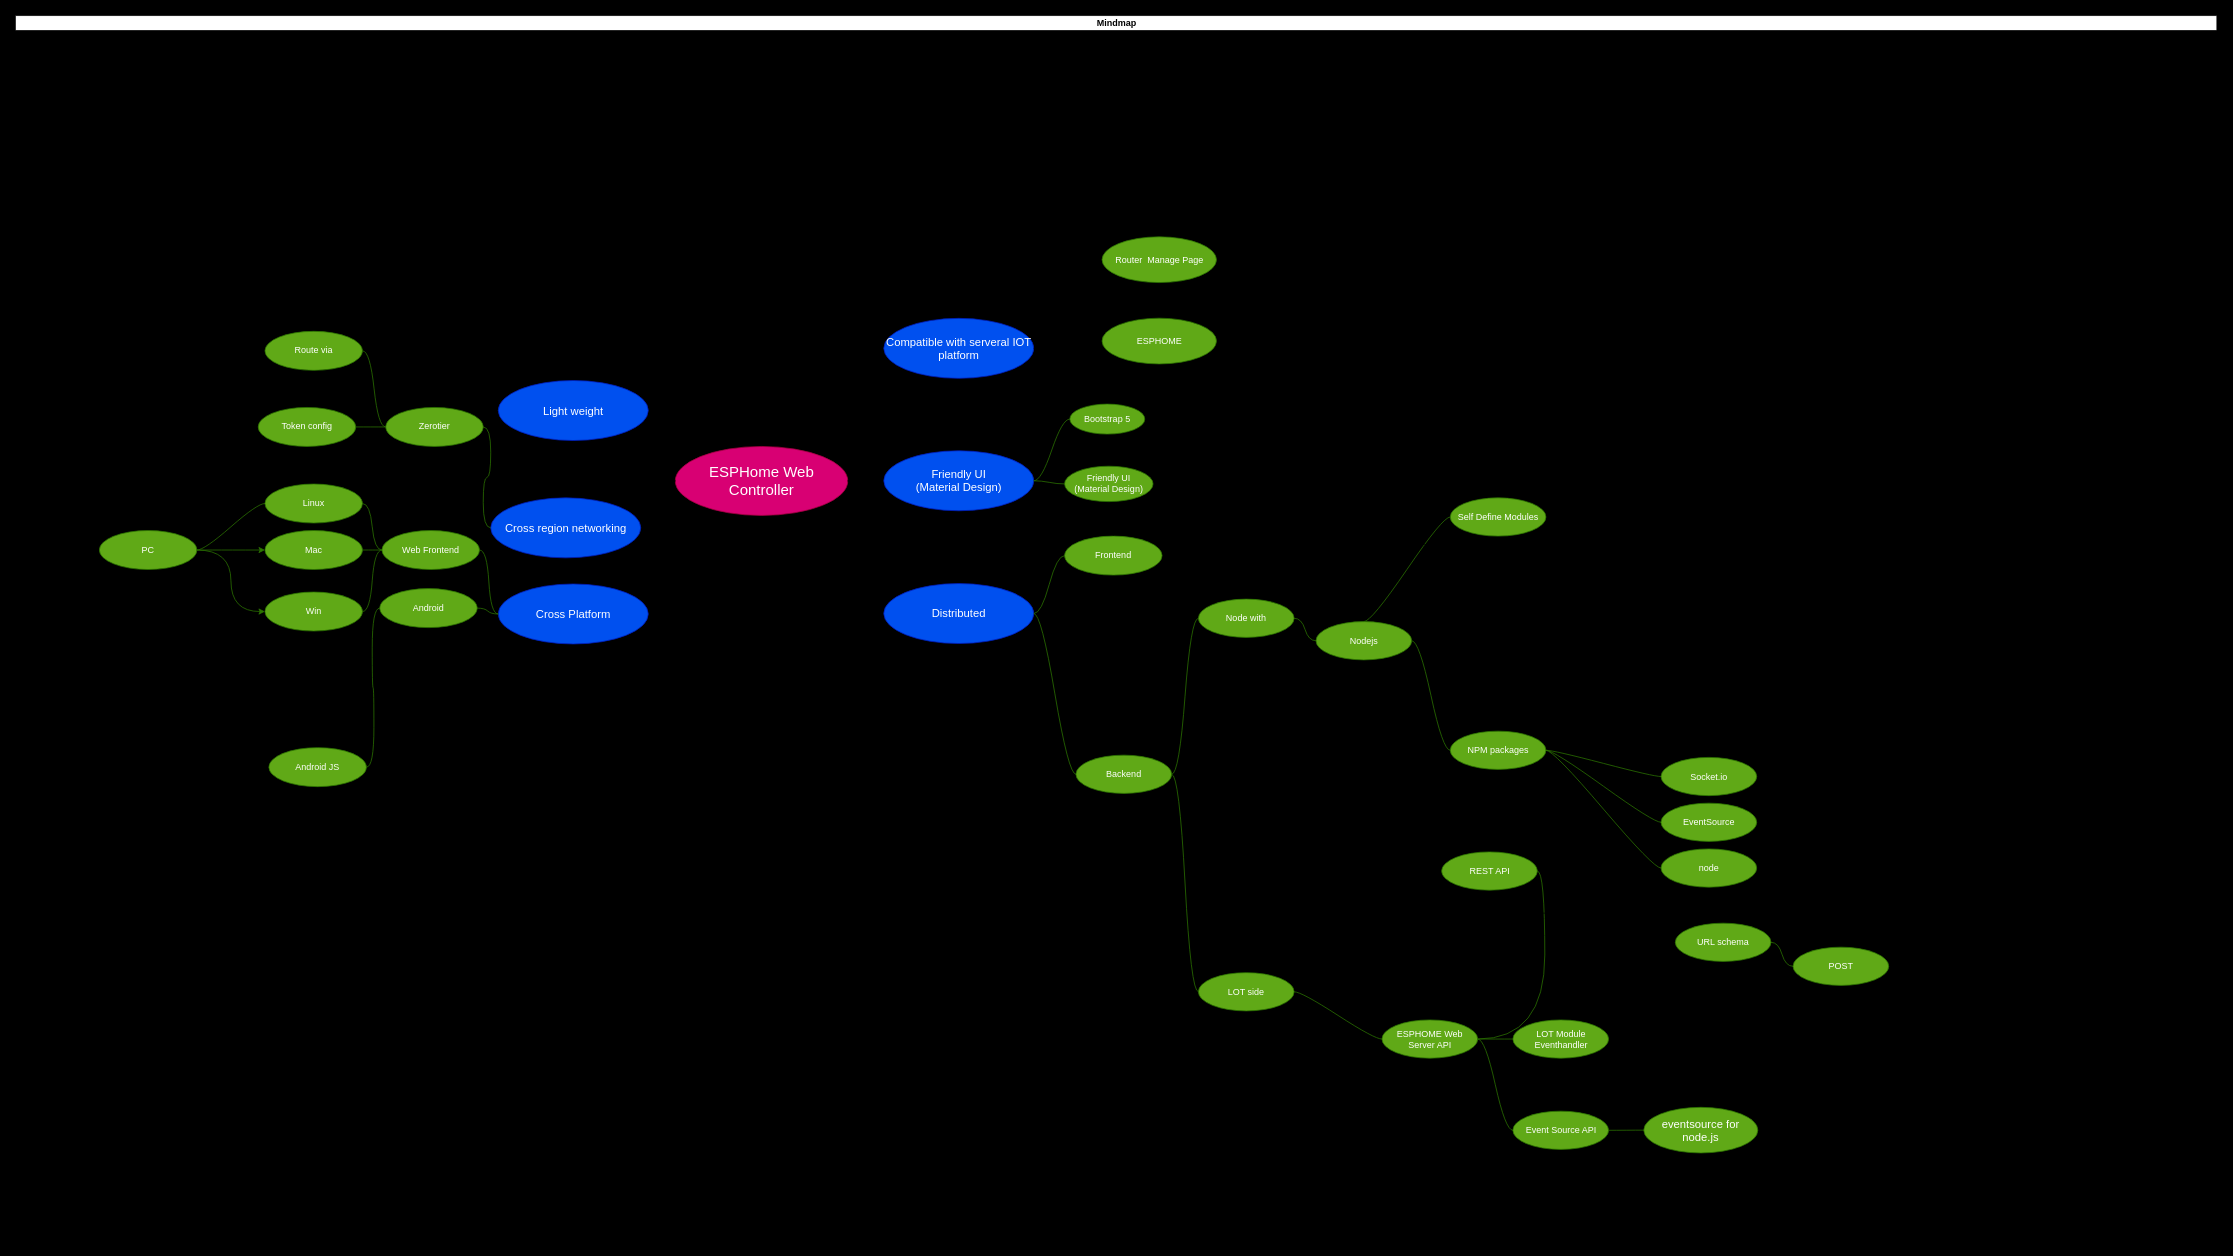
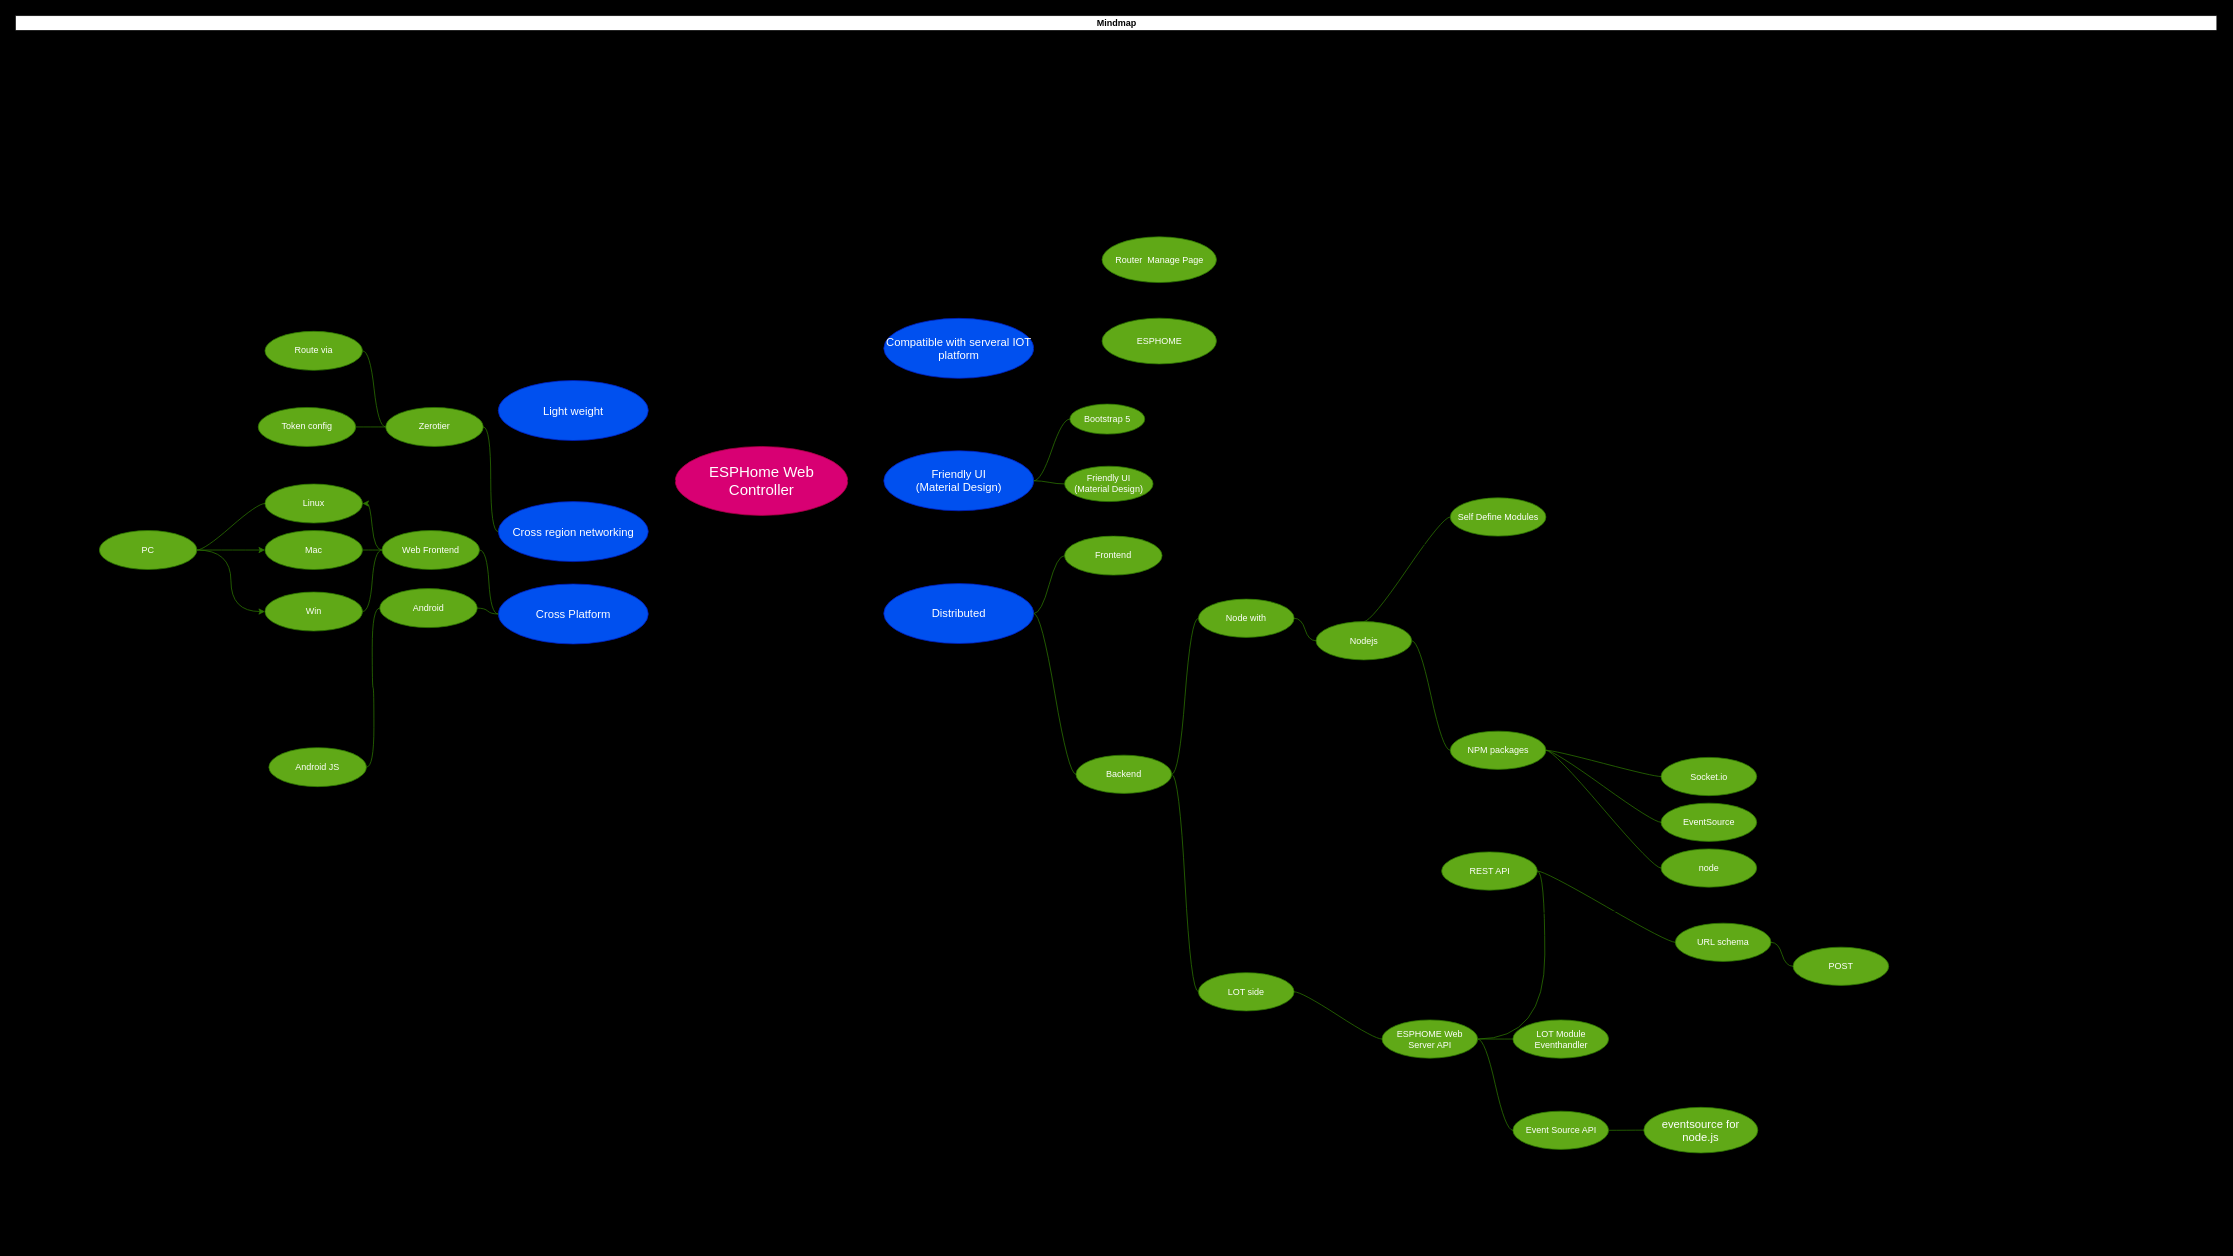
edge "Linux" -- "Web Frontend": arrowhead none -> classic
node "Cross region networking": moved (566, 528) -> (573, 531)
edge "REST API" -- "URL schema": added
